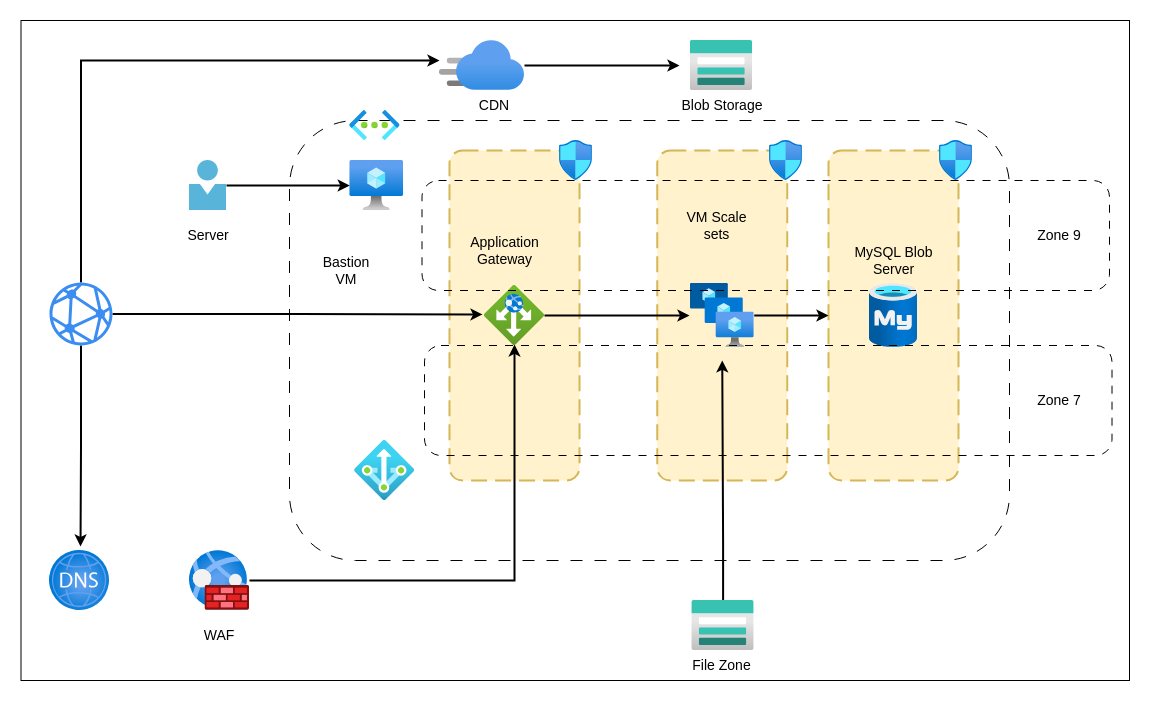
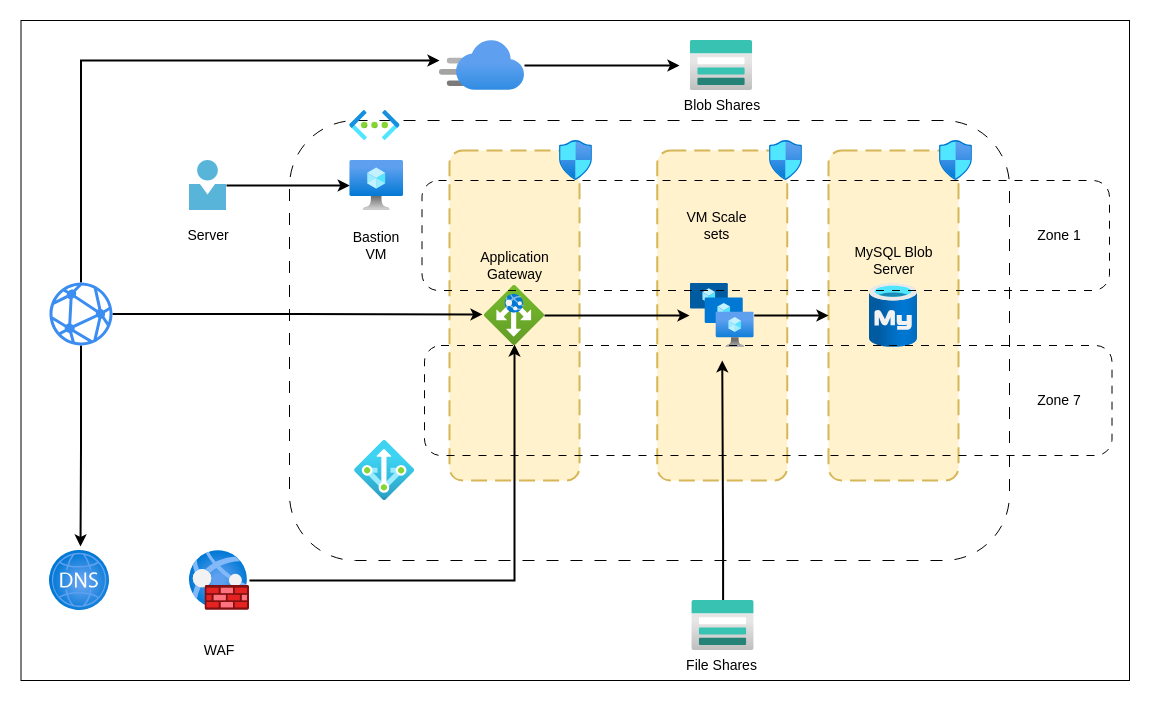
node "CDN": removed
node "Blob Storage": label "Blob Storage" -> "Blob Shares"
node "Zone 9": label "Zone 9" -> "Zone 1"
node "Application Gateway": moved (504, 251) -> (514, 266)
node "Bastion VM": moved (347, 271) -> (377, 246)
node "WAF": moved (220, 636) -> (220, 651)
node "File Zone": label "File Zone" -> "File Shares"
